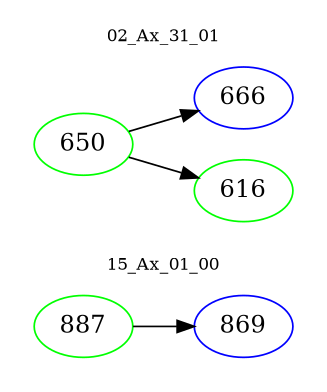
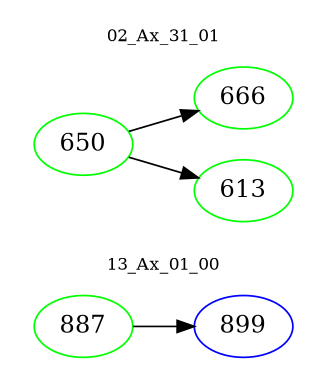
node "666": color blue -> green
node "616": label "616" -> "613"
cluster "15_Ax_01_00": label "15_Ax_01_00" -> "13_Ax_01_00"
node "869": label "869" -> "899"
